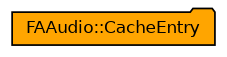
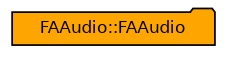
node "FAAudio::CacheEntry": label "FAAudio::CacheEntry" -> "FAAudio::FAAudio"
